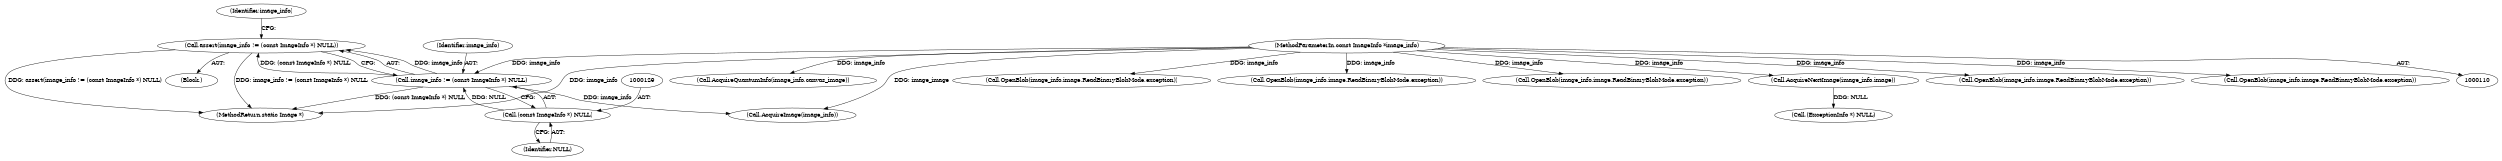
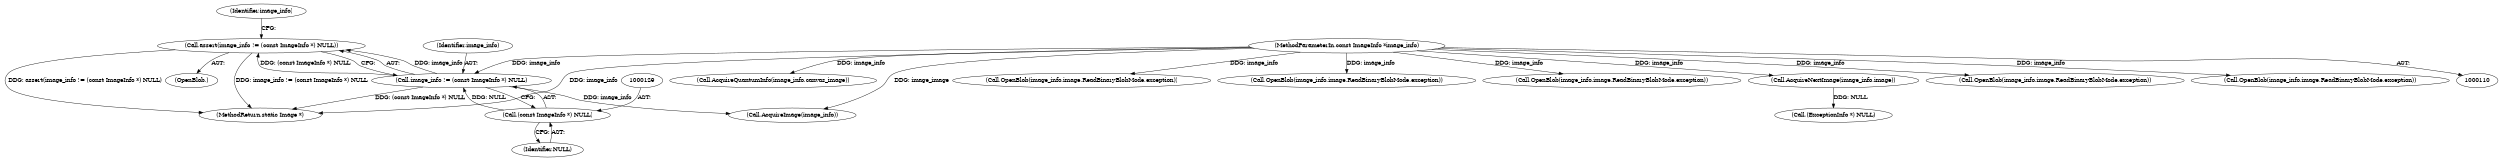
node "(Block,)": label "(Block,)" -> "(OpenBlob,)"
